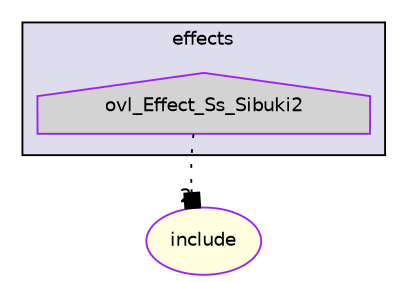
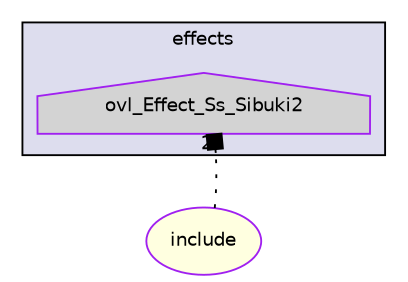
edge "ovl_Effect_Ss_Sibuki2" -> "include": reversed
